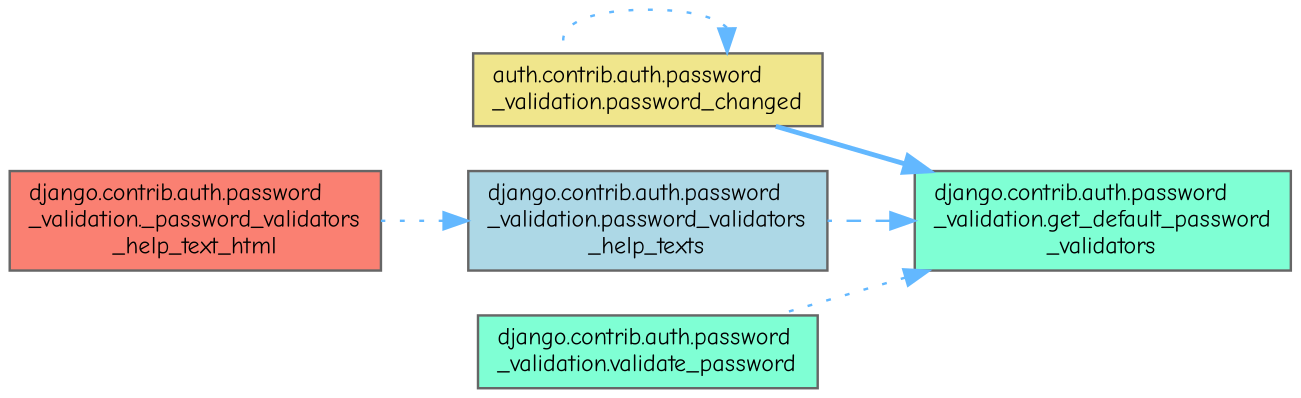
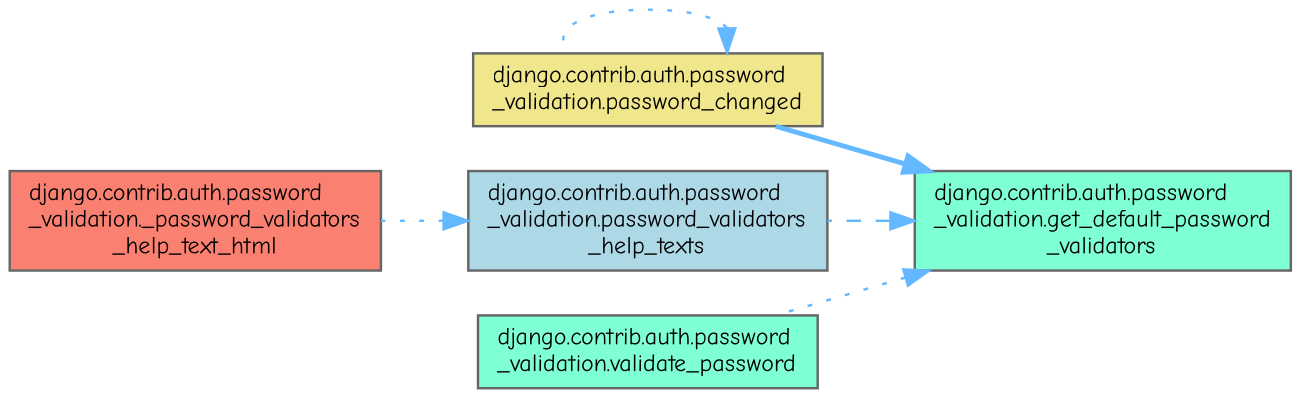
node "auth.contrib.auth.password _validation.password_changed": label "auth.contrib.auth.password _validation.password_changed" -> "django.contrib.auth.password _validation.password_changed"
